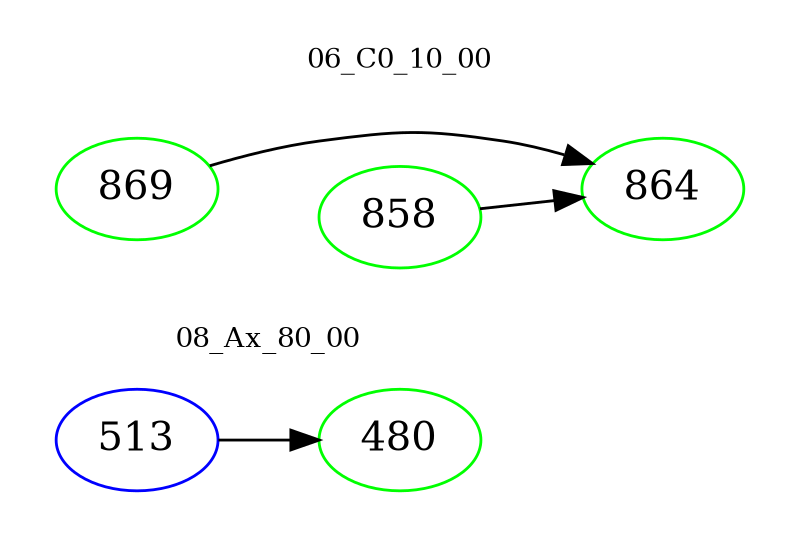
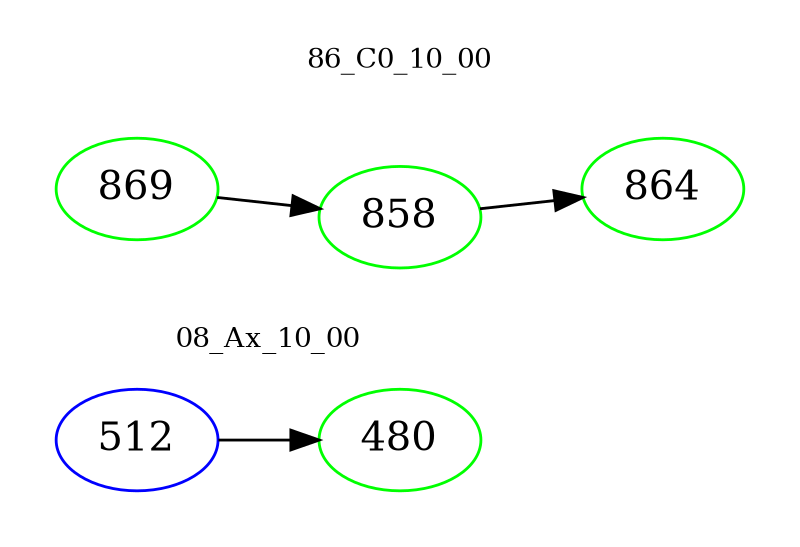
cluster "06_C0_10_00": label "06_C0_10_00" -> "86_C0_10_00"
edge "869" -> "864": now "869" -> "858"
cluster "08_Ax_80_00": label "08_Ax_80_00" -> "08_Ax_10_00"
node "513": label "513" -> "512"
